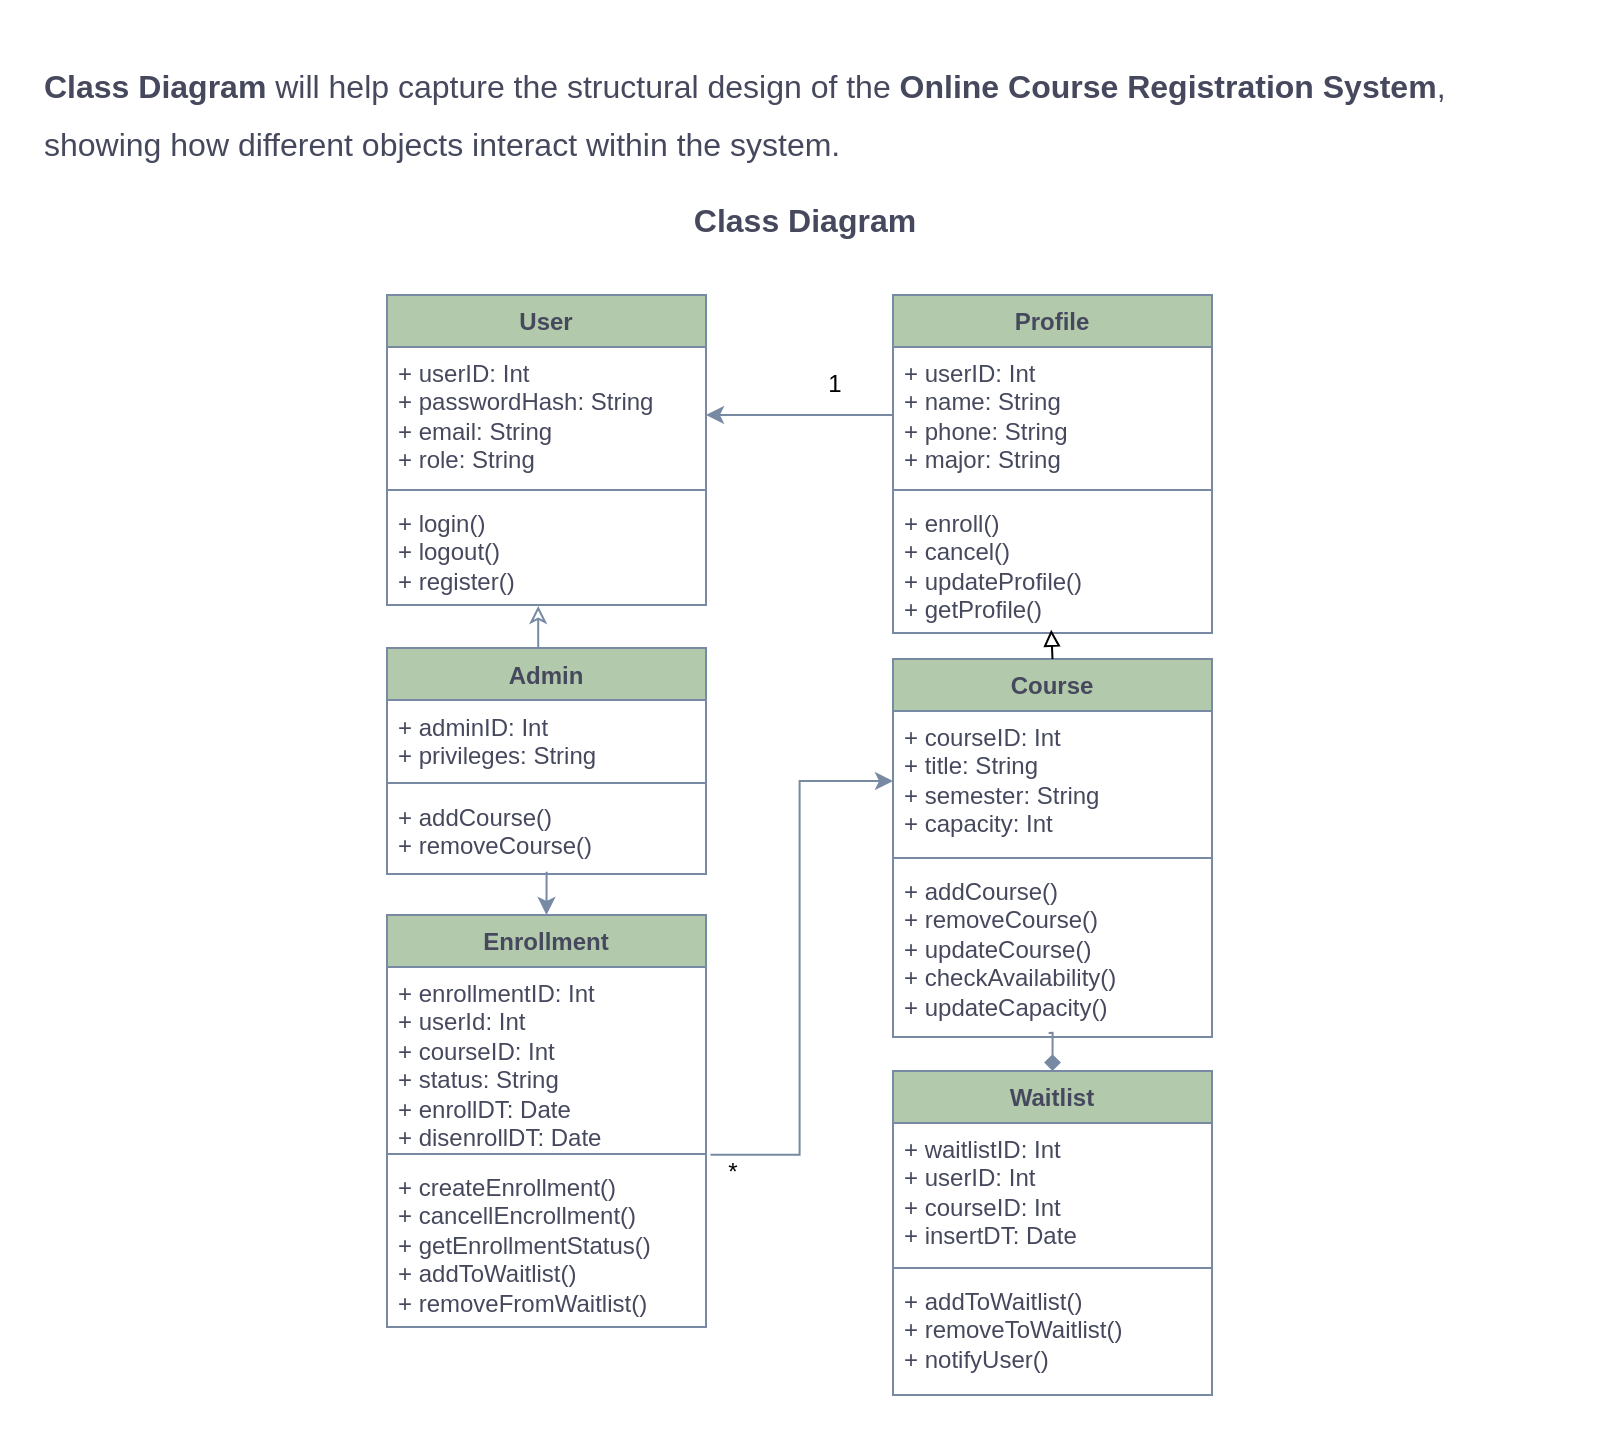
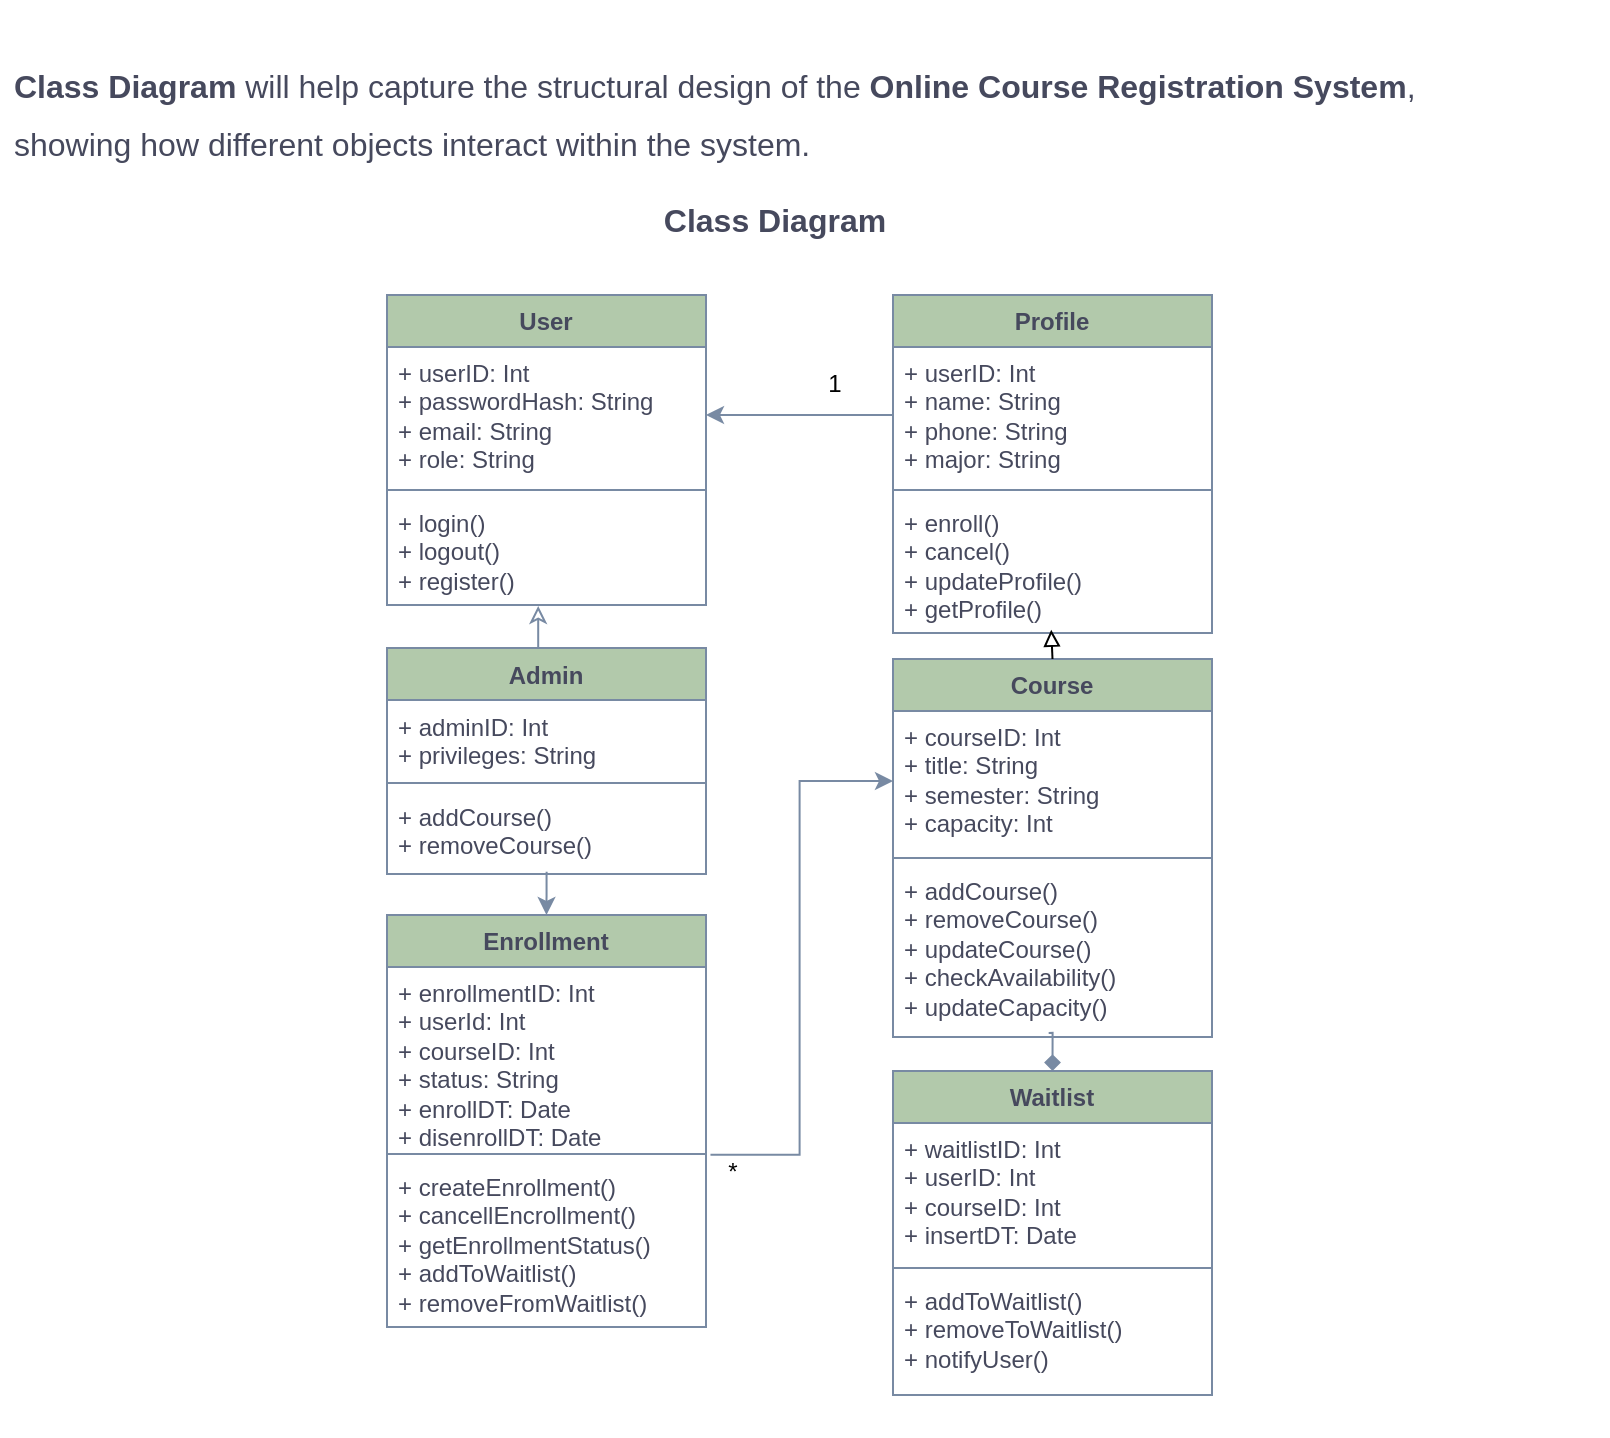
node "Class Diagram will help capture the structural design of the Online Course Registration System, showing how different objects interact within the system. Class Diagram": moved (804, 161) -> (774, 161)
